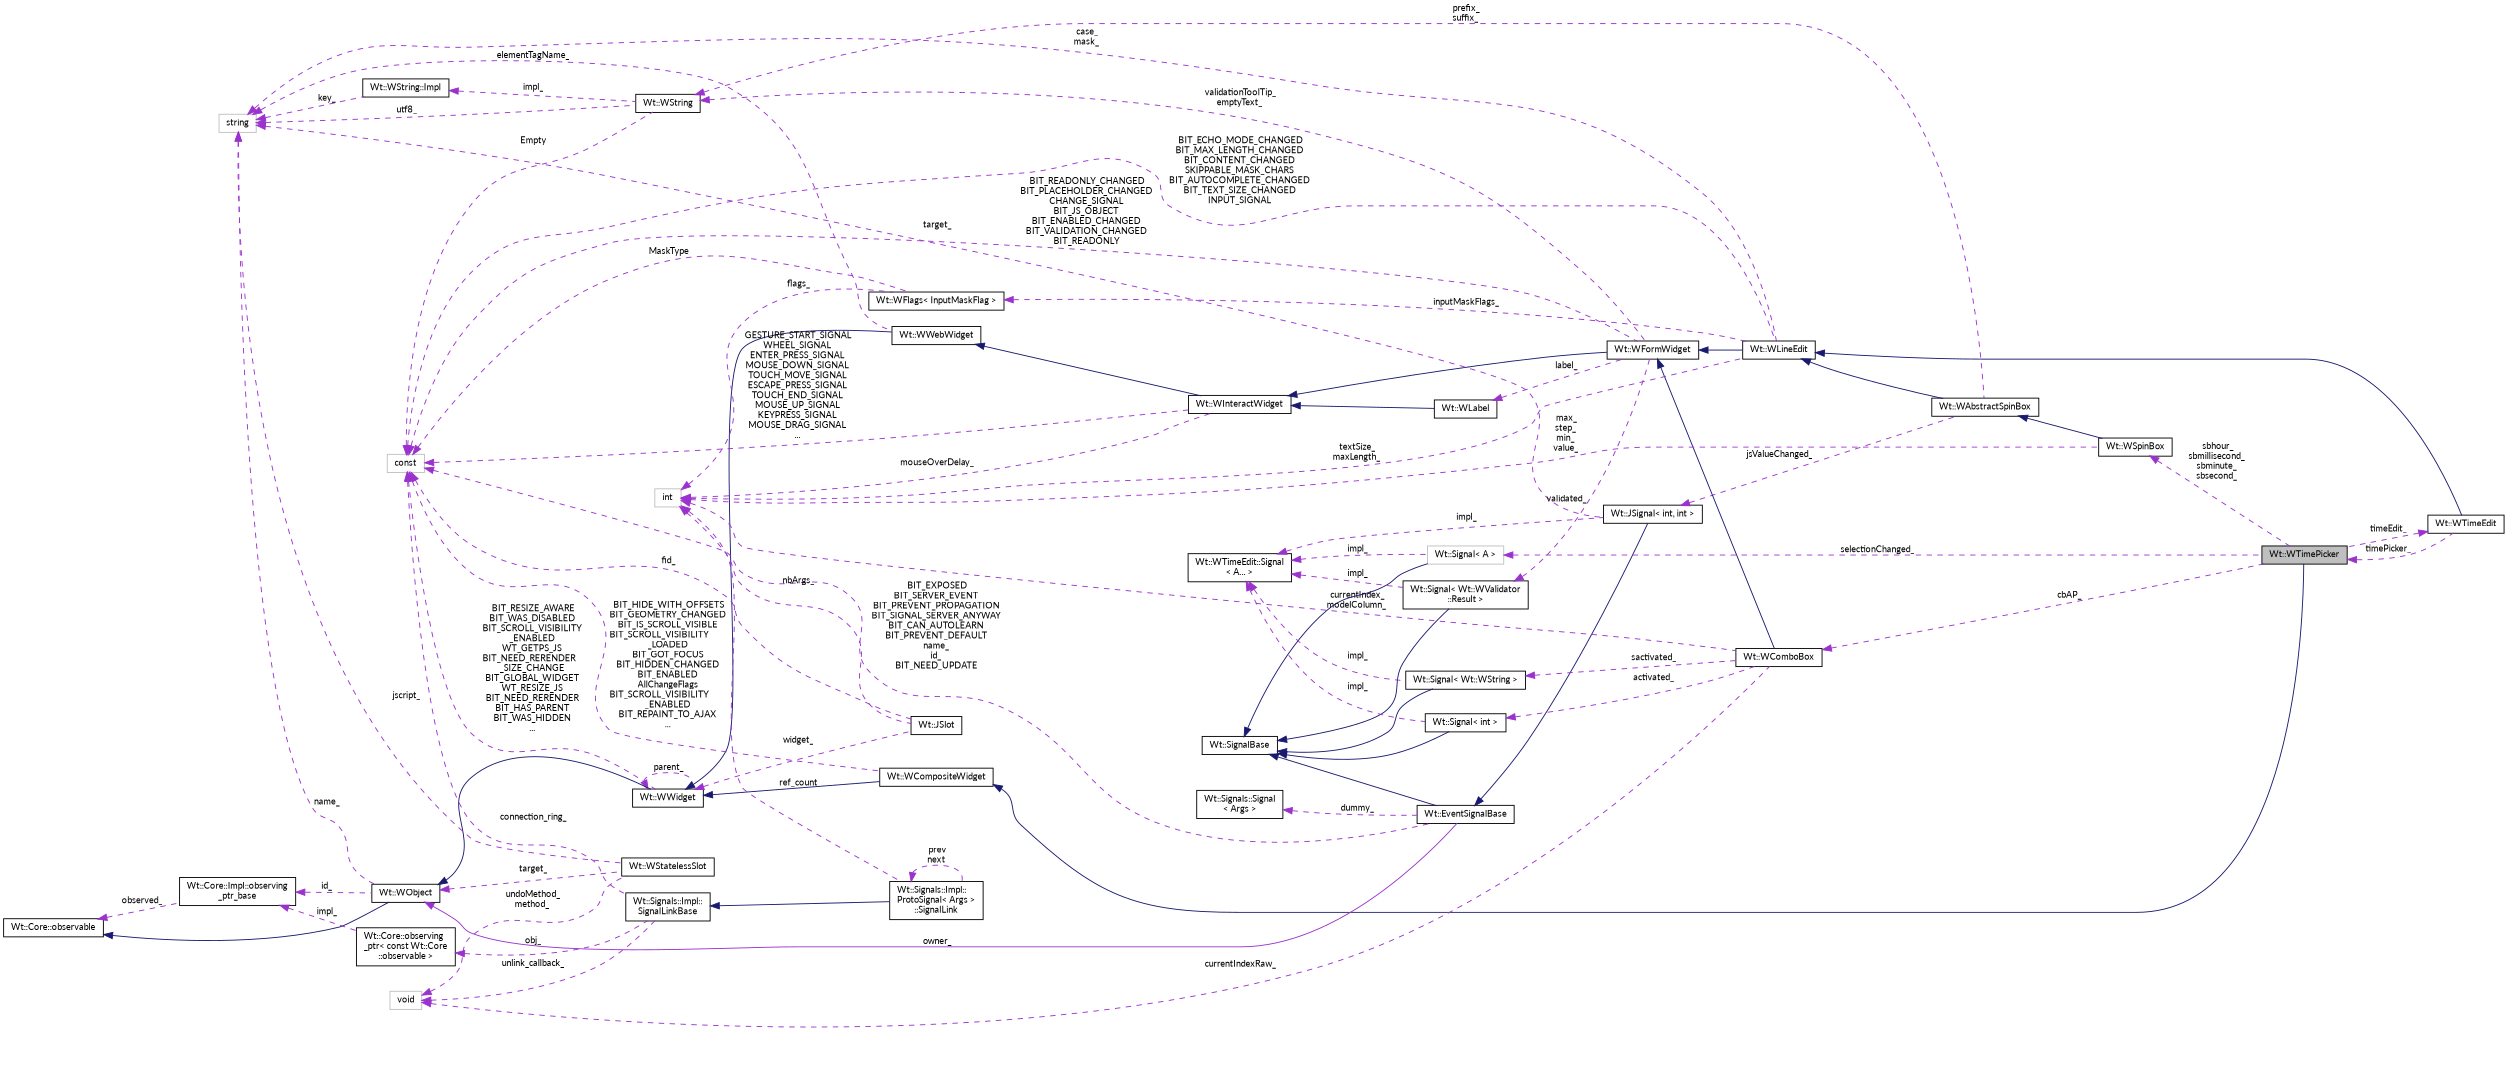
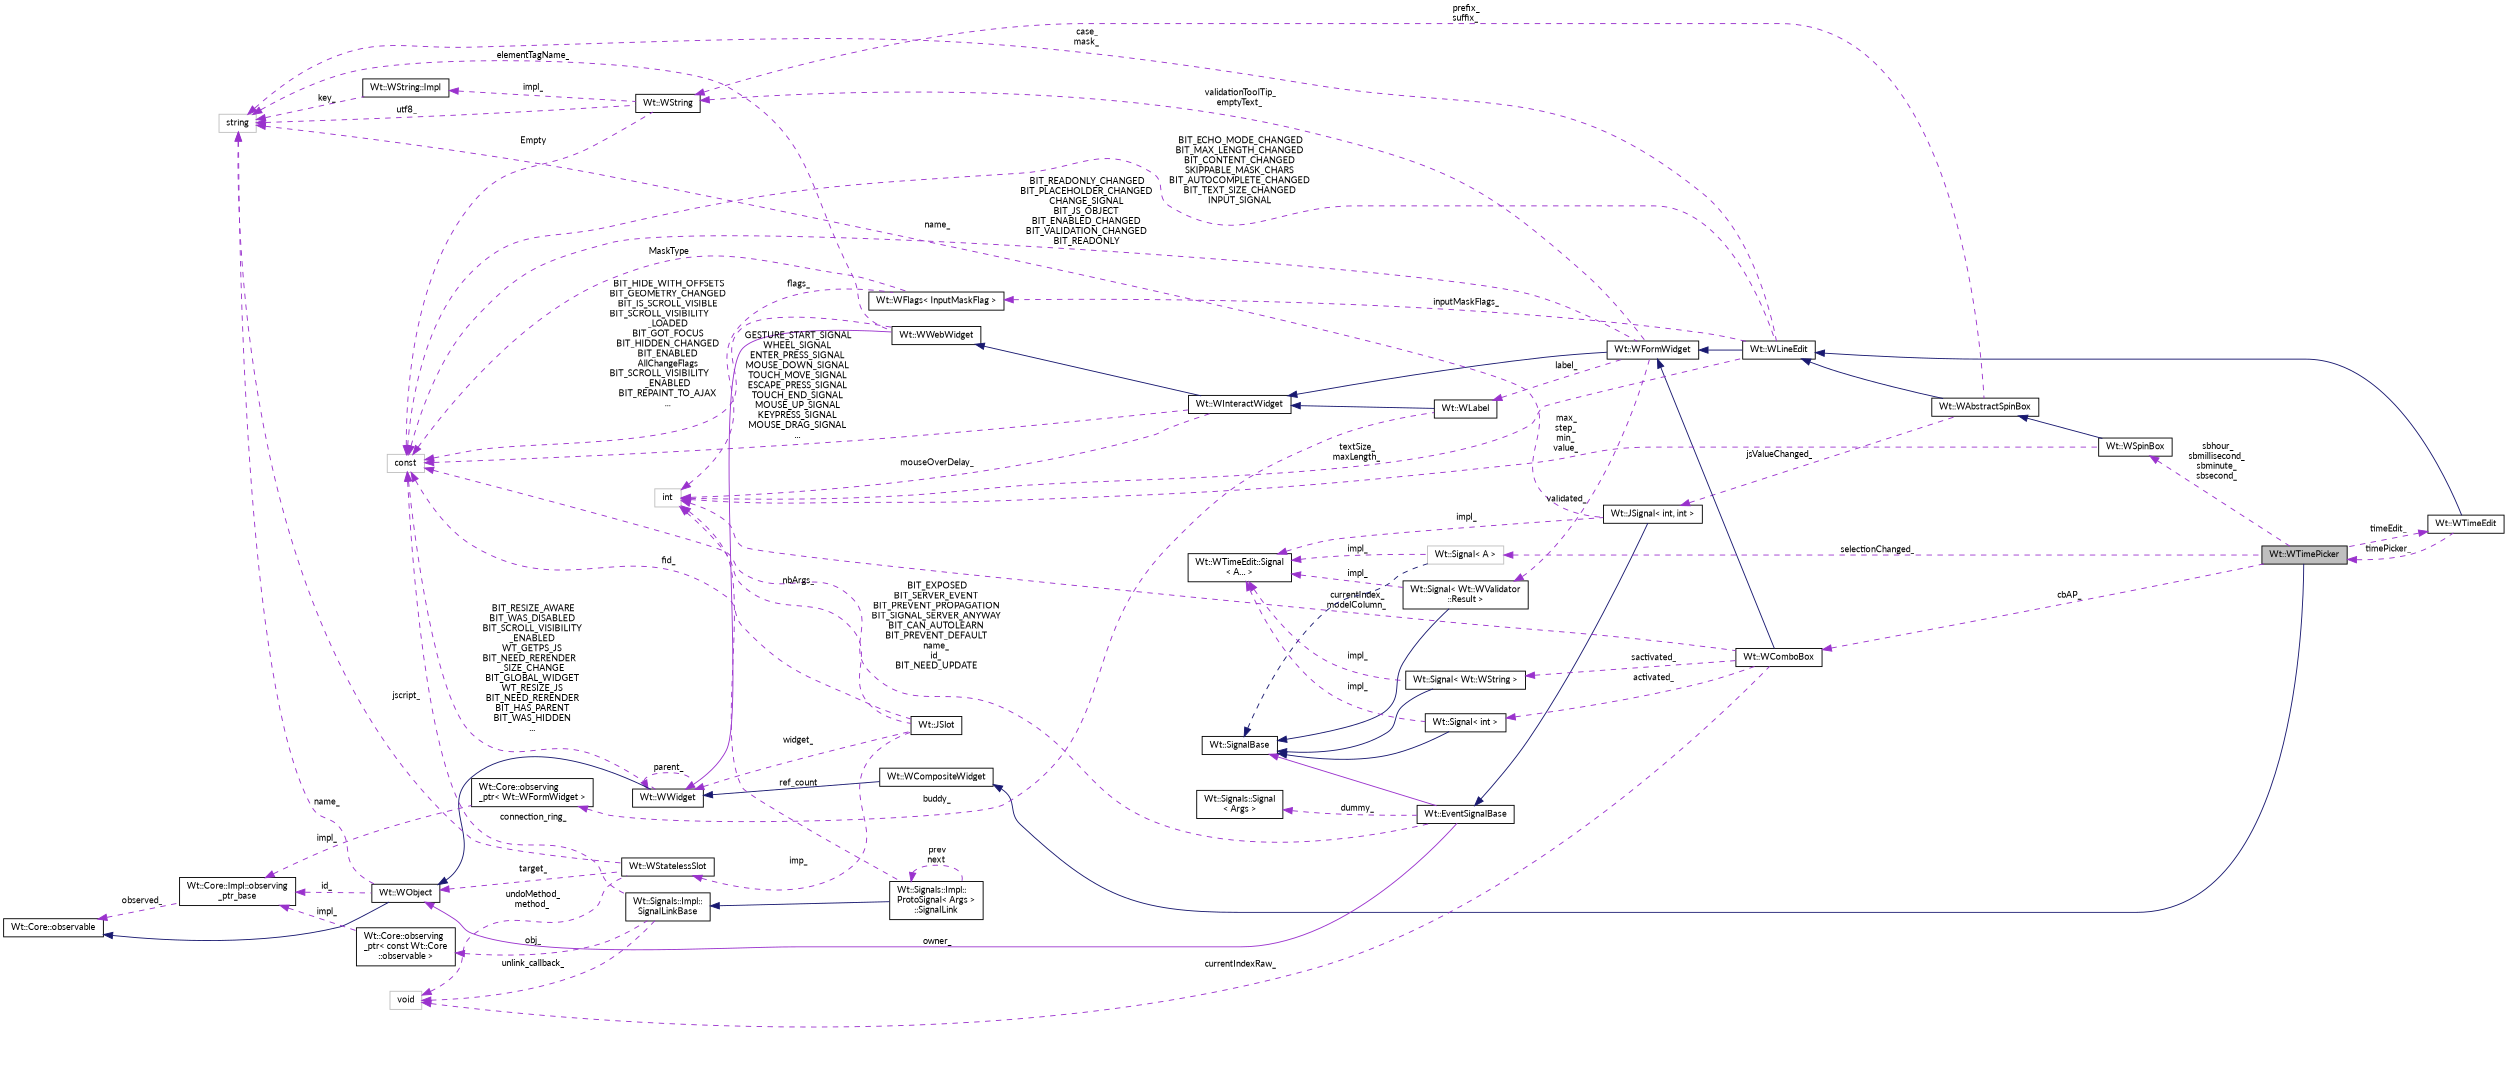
edge "Wt::JSignal< int, int >" -> "string": label " target_" -> " name_"
edge "Wt::WWebWidget" -> "Wt::WWidget": color midnightblue -> darkorchid3
edge "Wt::Signal< A >" -> "Wt::SignalBase": style solid -> dashed
edge "Wt::WCompositeWidget" -> "const": now "Wt::WWebWidget" -> "const"
edge "Wt::EventSignalBase" -> "Wt::SignalBase": color midnightblue -> darkorchid3
node "Wt::Core::observing _ptr< Wt::WFormWidget >": added
edge "Wt::JSlot" -> "Wt::WStatelessSlot": added, label "imp_"
